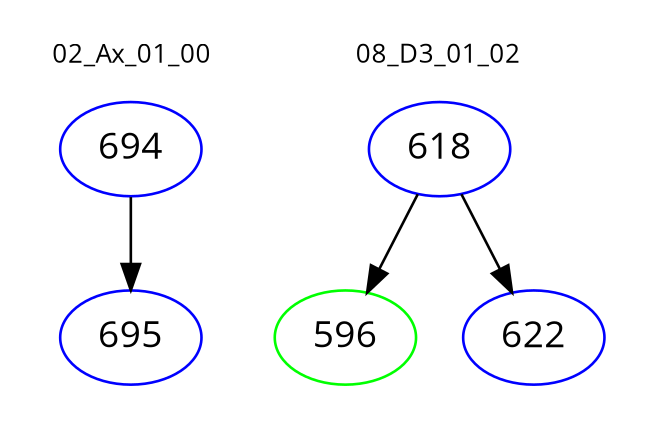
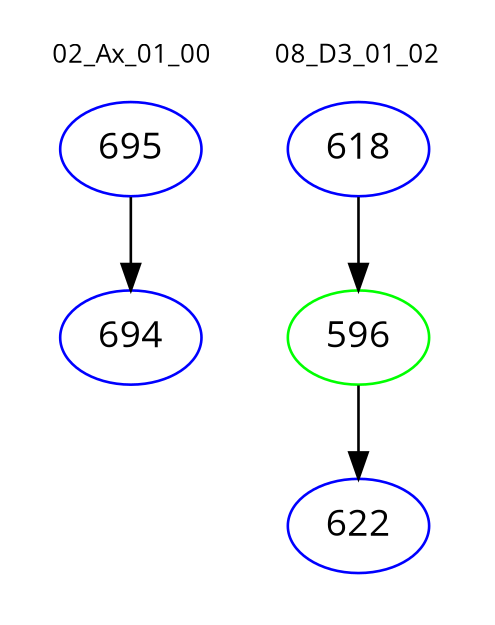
edge "694" -> "695": reversed
edge "618" -> "622": now "596" -> "622"
